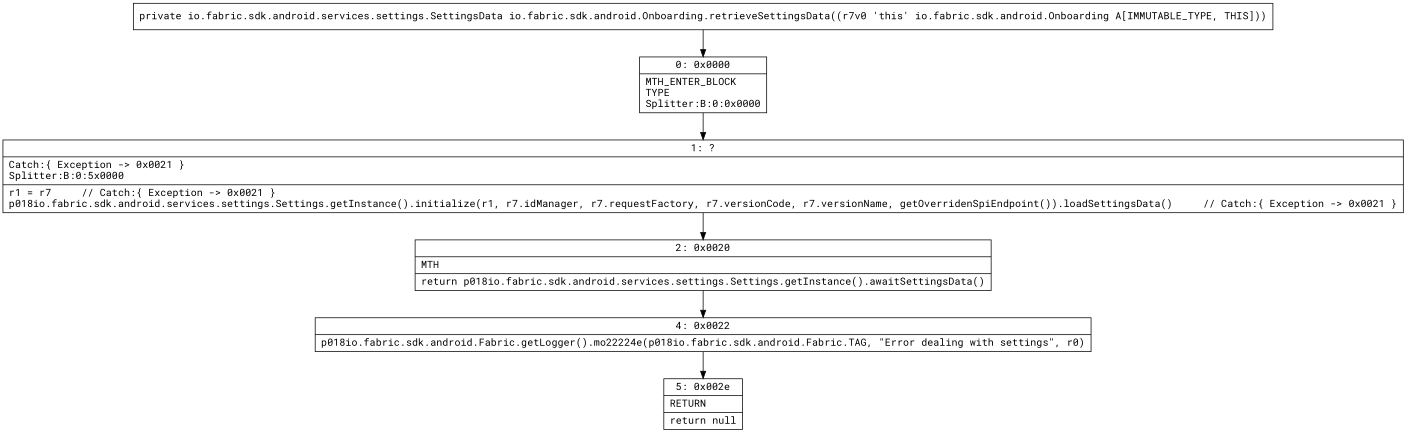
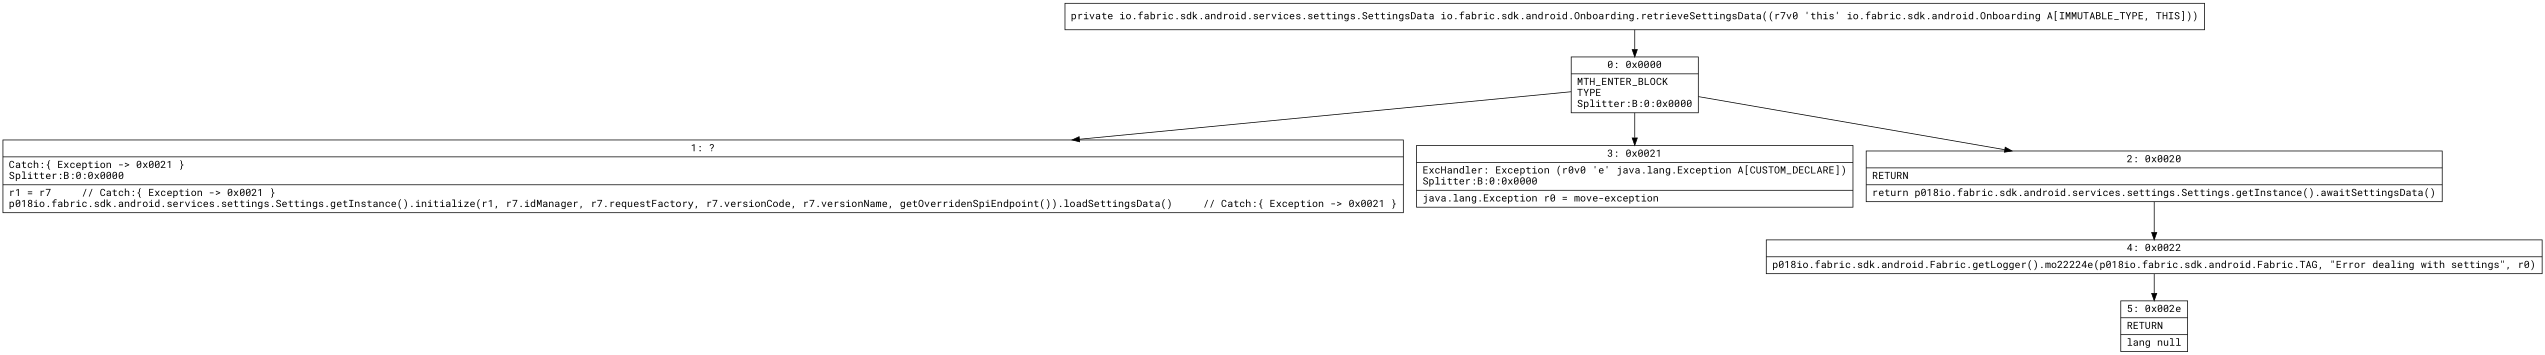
node "1: ?": text "Splitter:B:0:5x0000" -> "Splitter:B:0:0x0000"
node "3: 0x0021": added
edge "1: ?" -> "2: 0x0020": now "0: 0x0000" -> "2: 0x0020"
node "2: 0x0020": text "MTH" -> "RETURN"
node "5: 0x002e": text "return null" -> "lang null"
